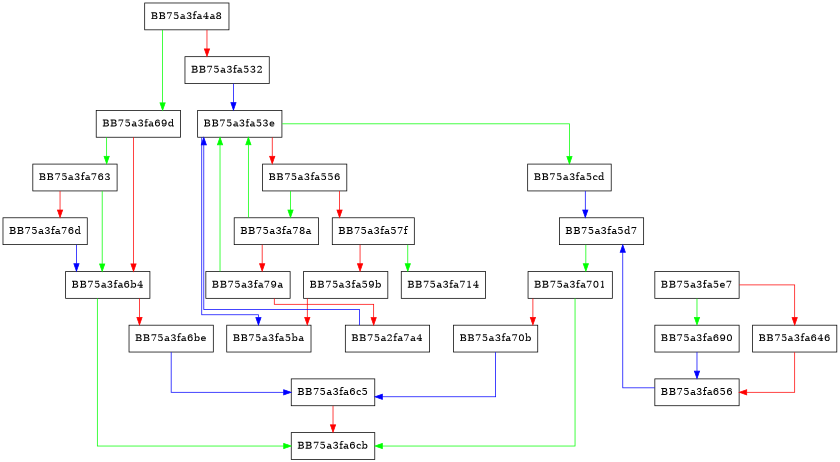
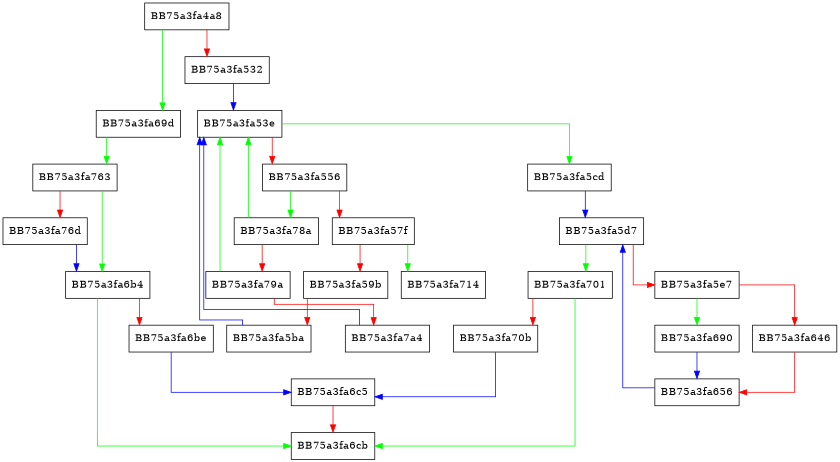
edge "BB75a3fa69d" -> "BB75a3fa6b4": removed
edge "BB75a3fa5d7" -> "BB75a3fa5e7": added
edge "BB75a3fa53e" -> "BB75a3fa5ba": reversed
node "BB75a2fa7a4": label "BB75a2fa7a4" -> "BB75a3fa7a4"
